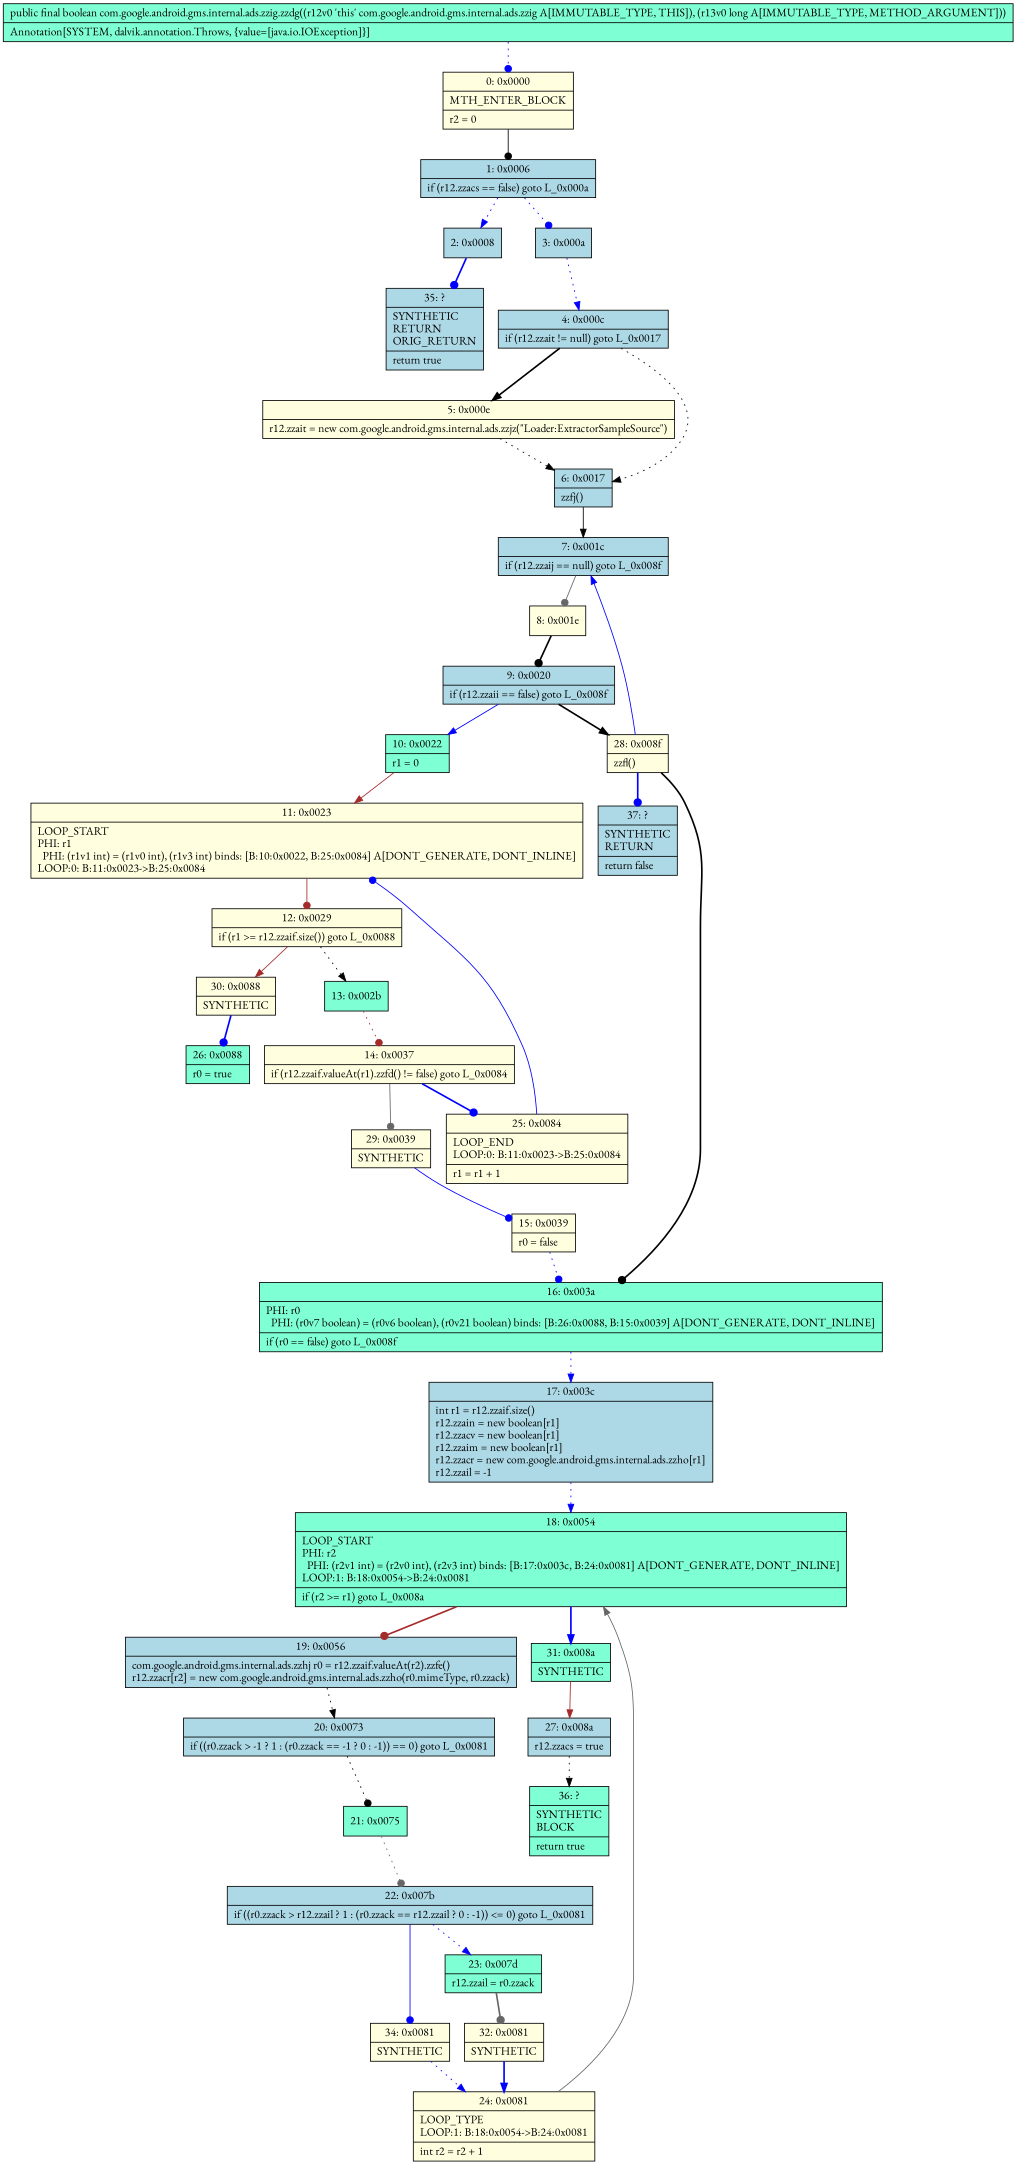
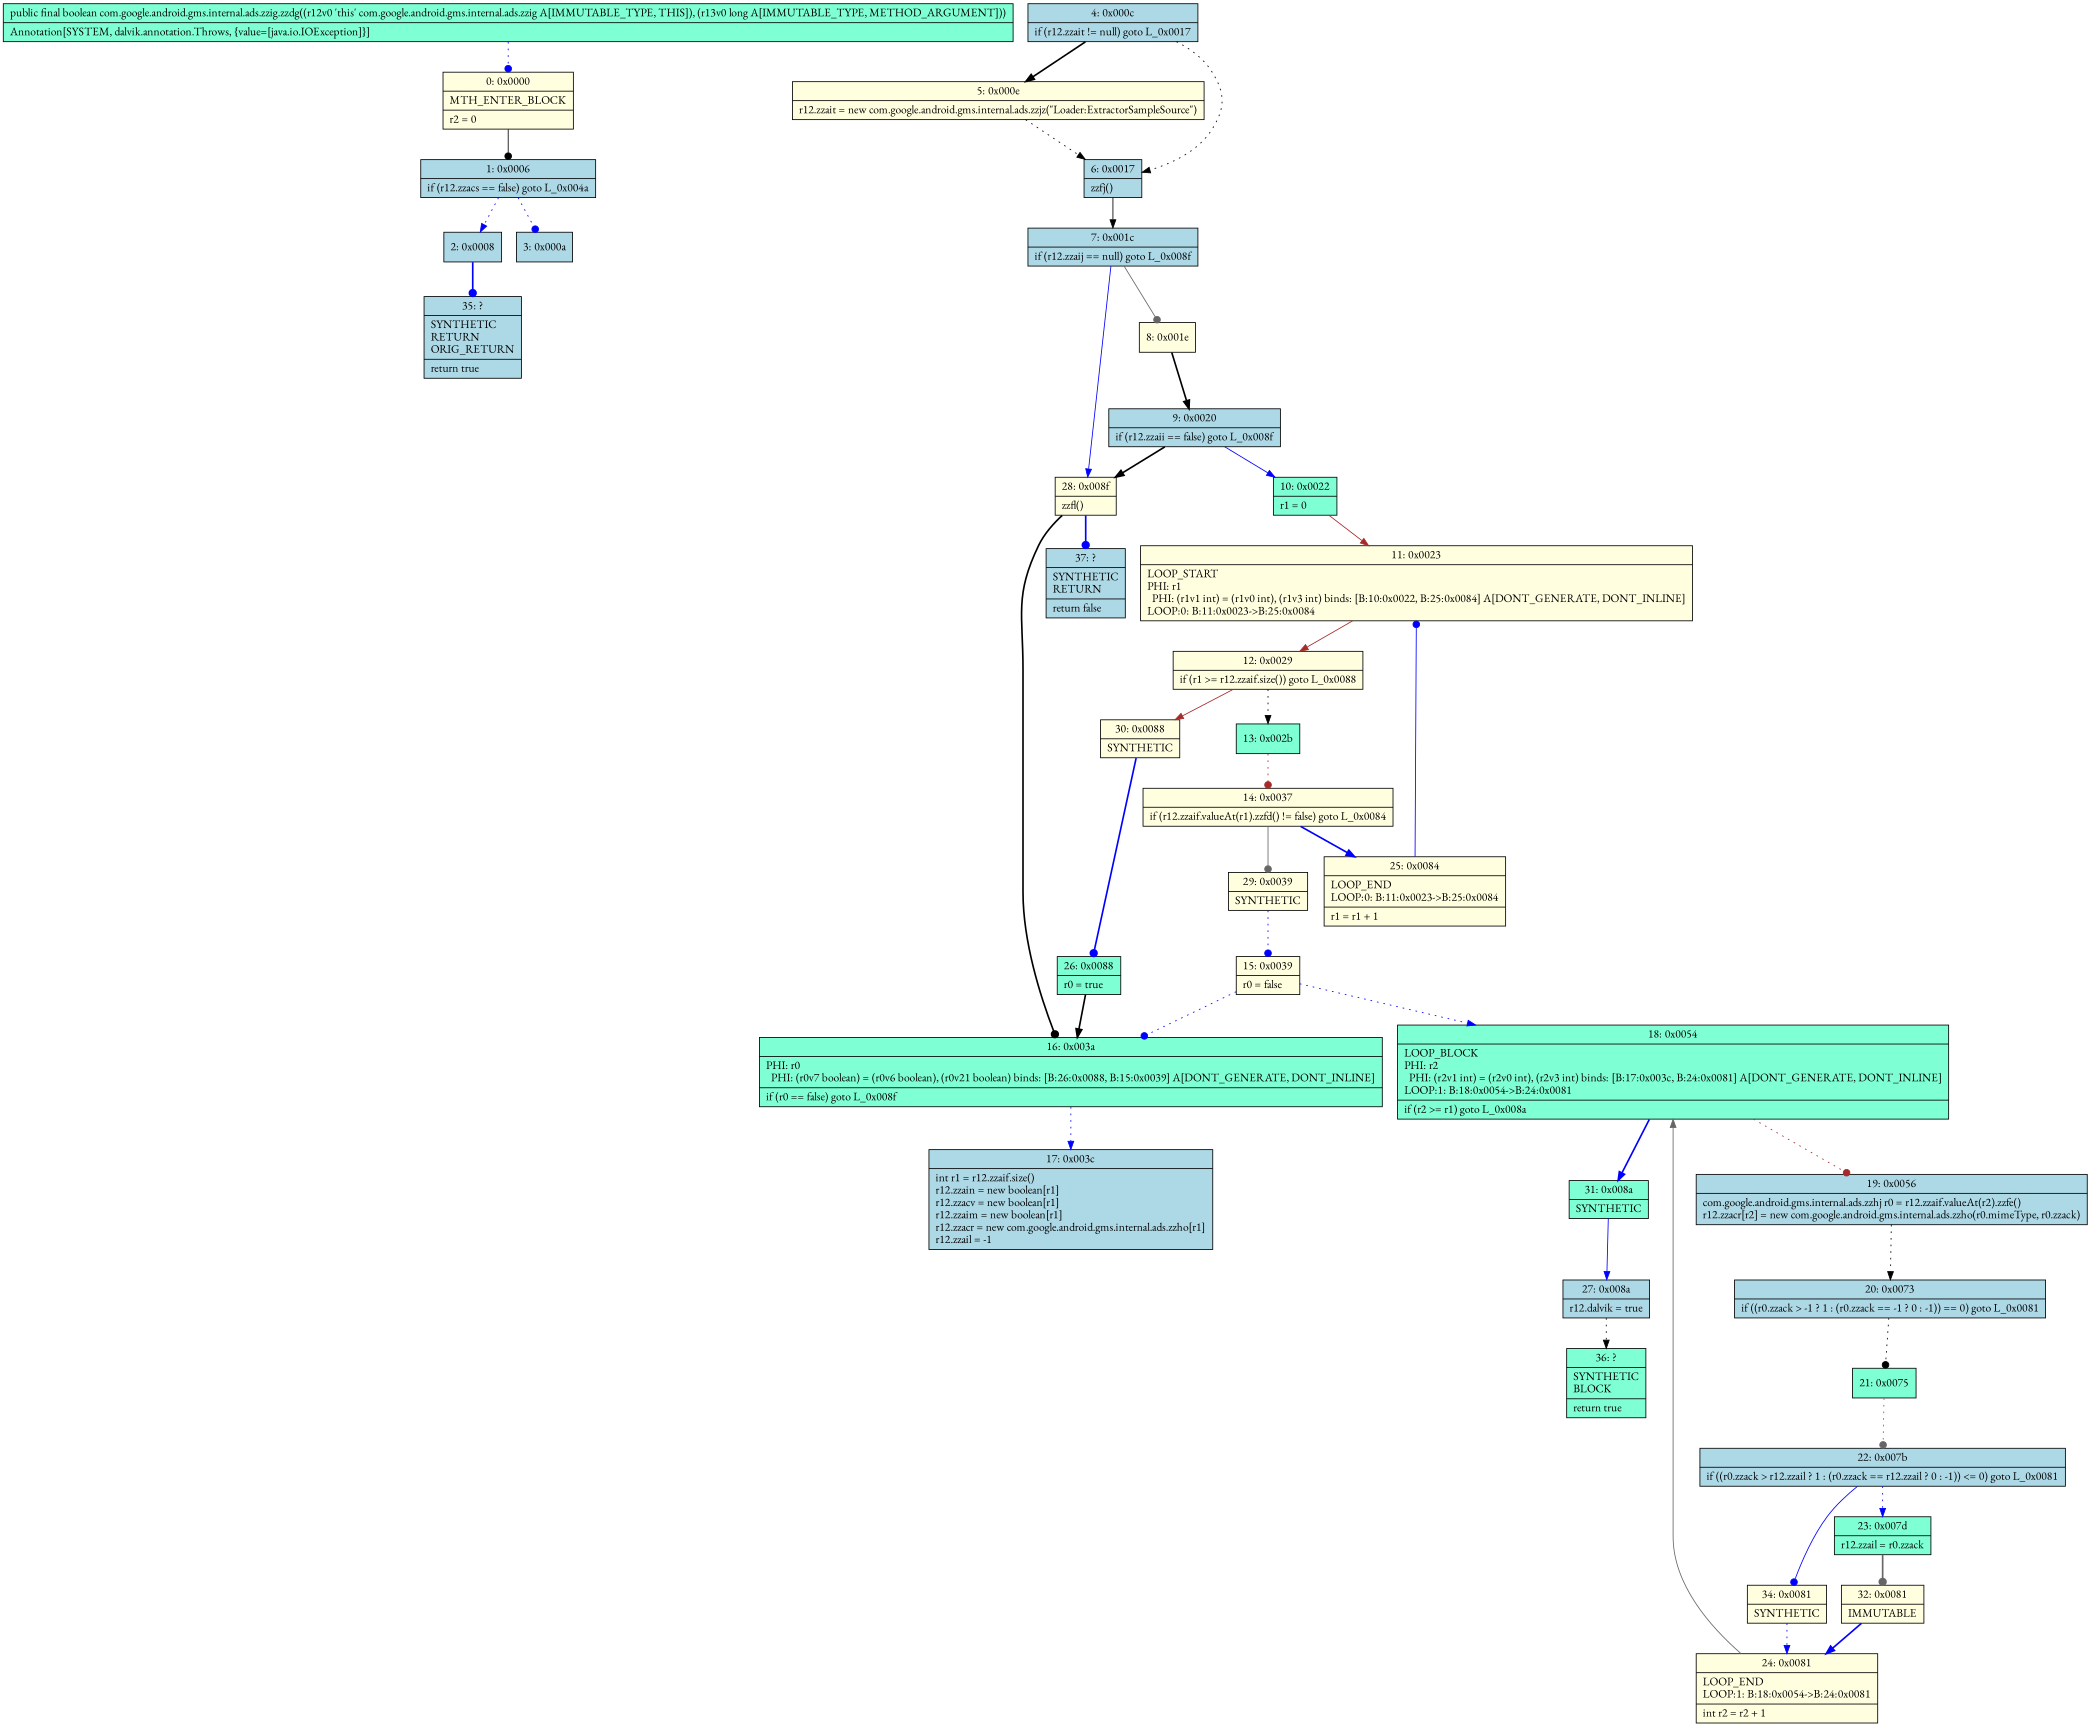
node "1: 0x0006": text "if (r12.zzacs == false) goto L_0x000a" -> "if (r12.zzacs == false) goto L_0x004a"
edge "3: 0x000a" -> "4: 0x000c": removed
edge "8: 0x001e" -> "9: 0x0020": arrowhead dot -> normal
edge "28: 0x008f" -> "7: 0x001c": reversed
edge "11: 0x0023" -> "12: 0x0029": arrowhead dot -> normal
edge "26: 0x0088" -> "16: 0x003a": added
edge "14: 0x0037" -> "25: 0x0084": arrowhead dot -> normal
edge "29: 0x0039" -> "15: 0x0039": style solid -> dotted
edge "17: 0x003c" -> "18: 0x0054": now "15: 0x0039" -> "18: 0x0054"
node "18: 0x0054": text "LOOP_START" -> "LOOP_BLOCK"
edge "18: 0x0054" -> "19: 0x0056": style bold -> dotted
edge "31: 0x008a" -> "27: 0x008a": color brown -> blue
node "27: 0x008a": text "r12.zzacs = true" -> "r12.dalvik = true"
node "32: 0x0081": text "SYNTHETIC" -> "IMMUTABLE"
node "24: 0x0081": text "LOOP_TYPE" -> "LOOP_END"
